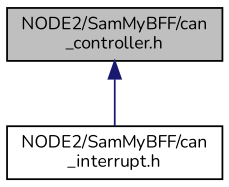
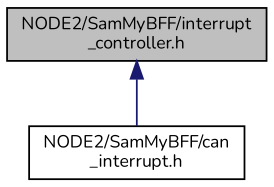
node "NODE2/SamMyBFF/can _controller.h": label "NODE2/SamMyBFF/can _controller.h" -> "NODE2/SamMyBFF/interrupt _controller.h"
